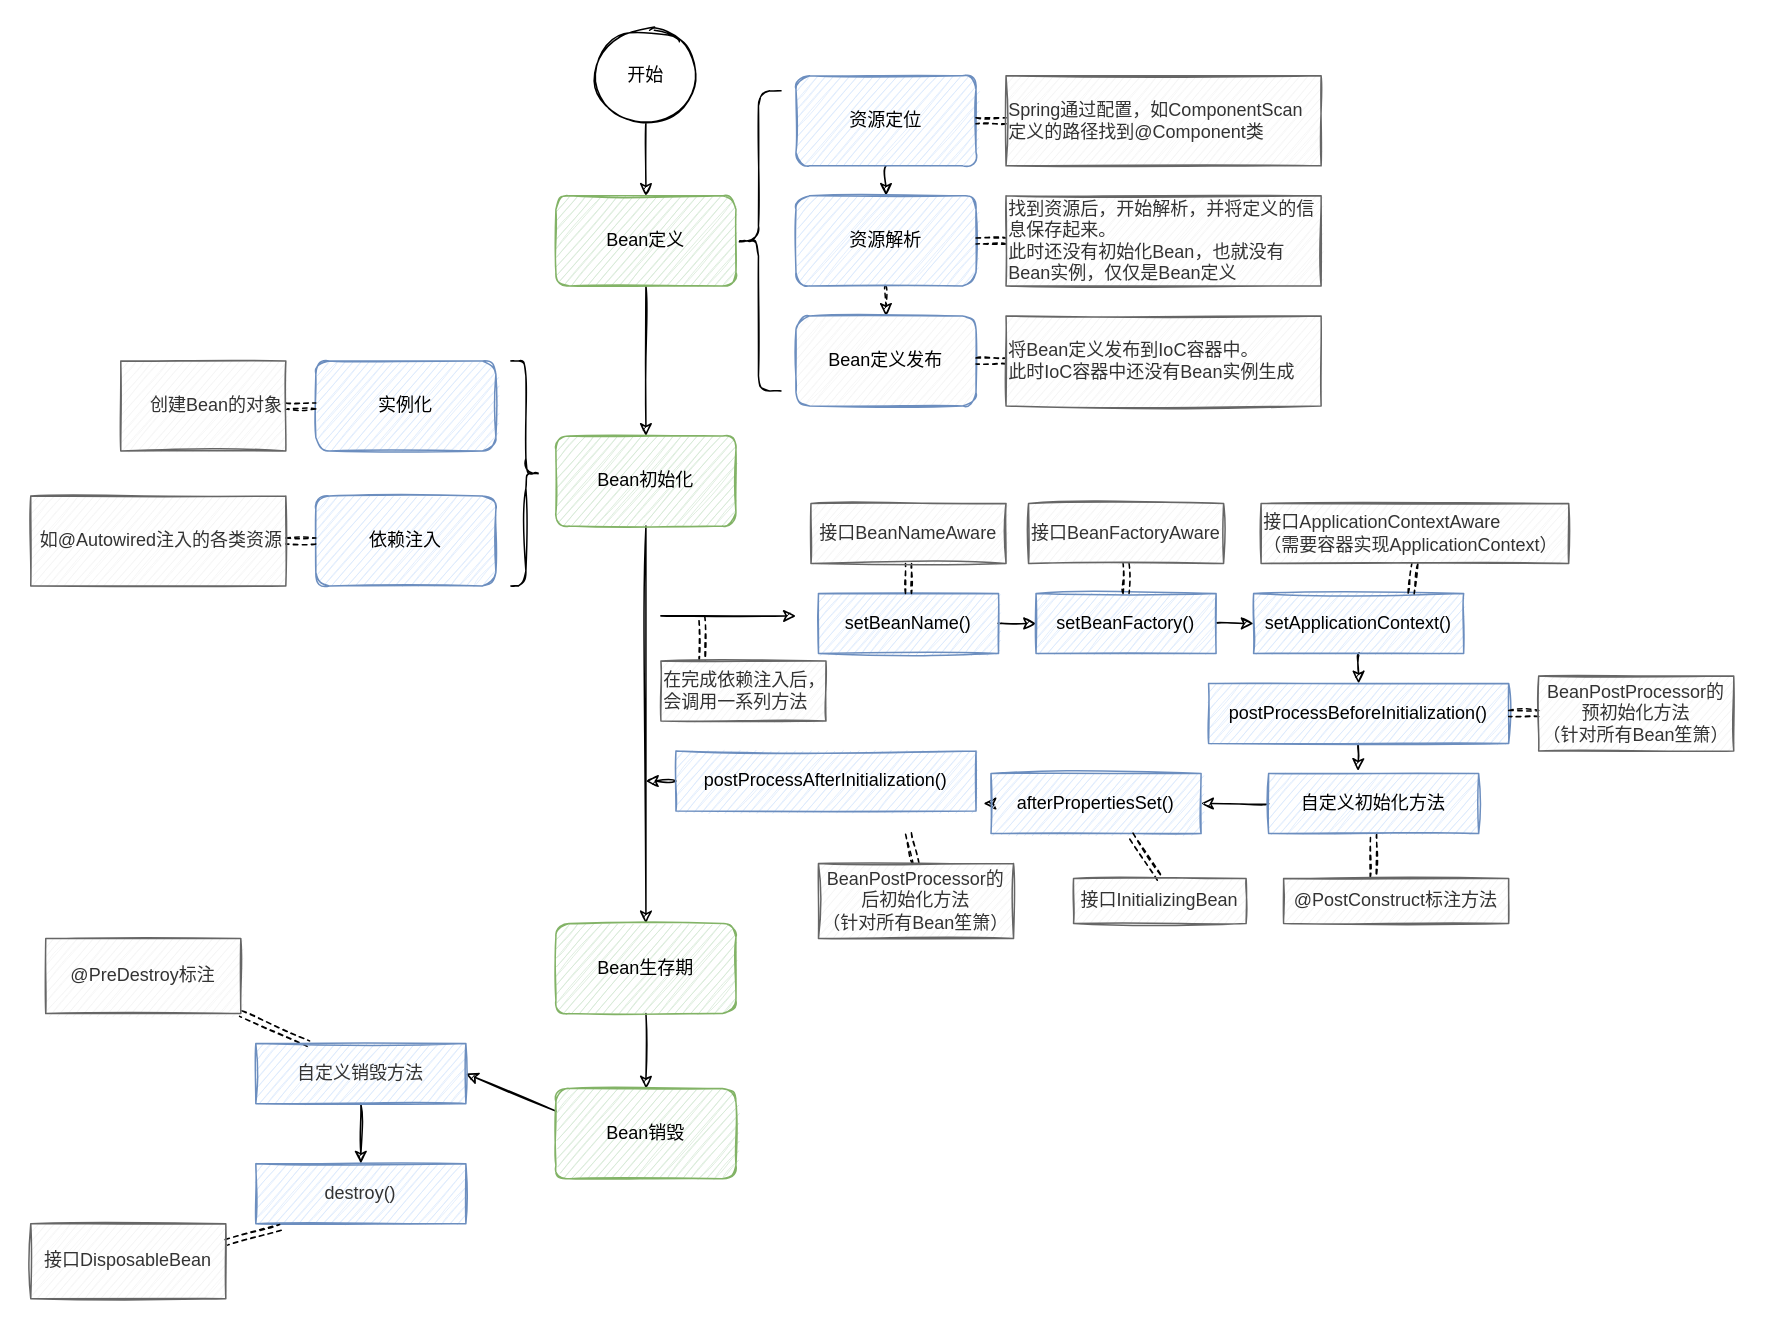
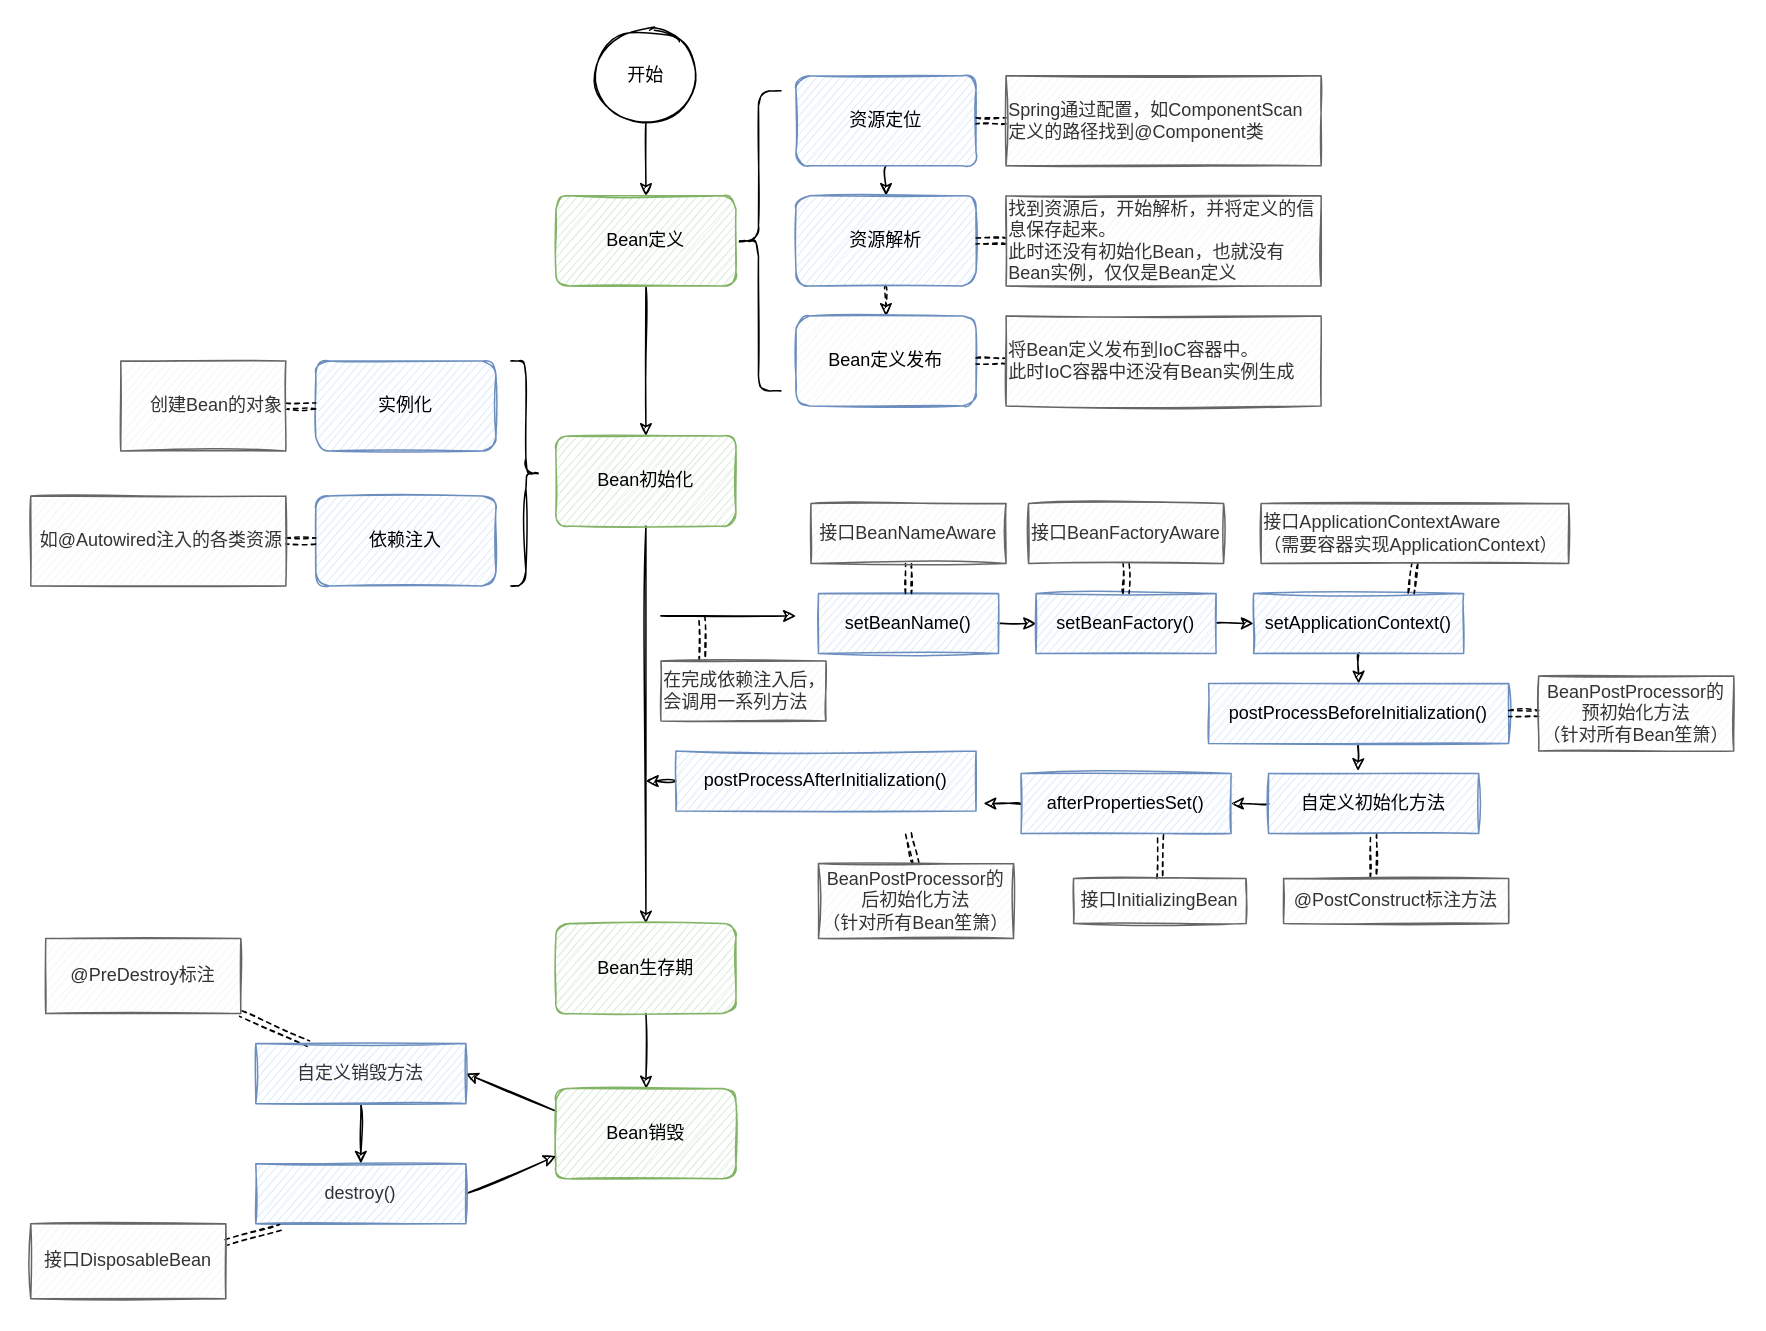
node "afterPropertiesSet()": moved (1096, 803) -> (1126, 803)
edge "destroy()" -> "Bean销毁": added
